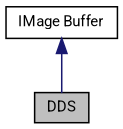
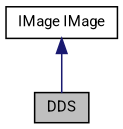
node "IMage Buffer": label "IMage Buffer" -> "IMage IMage"
